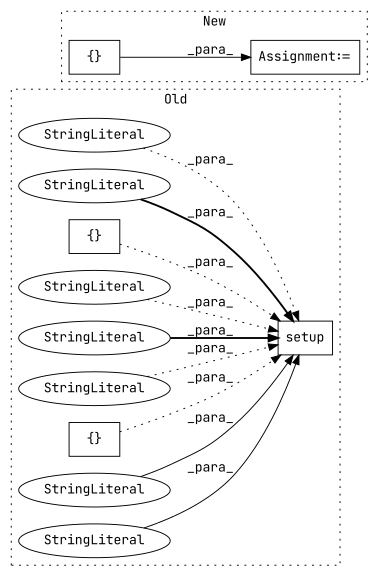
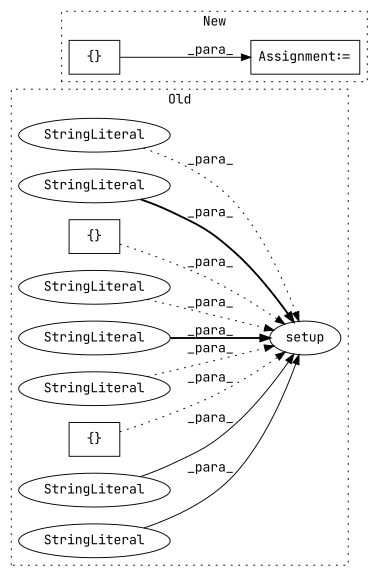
node "setup": shape box -> ellipse
